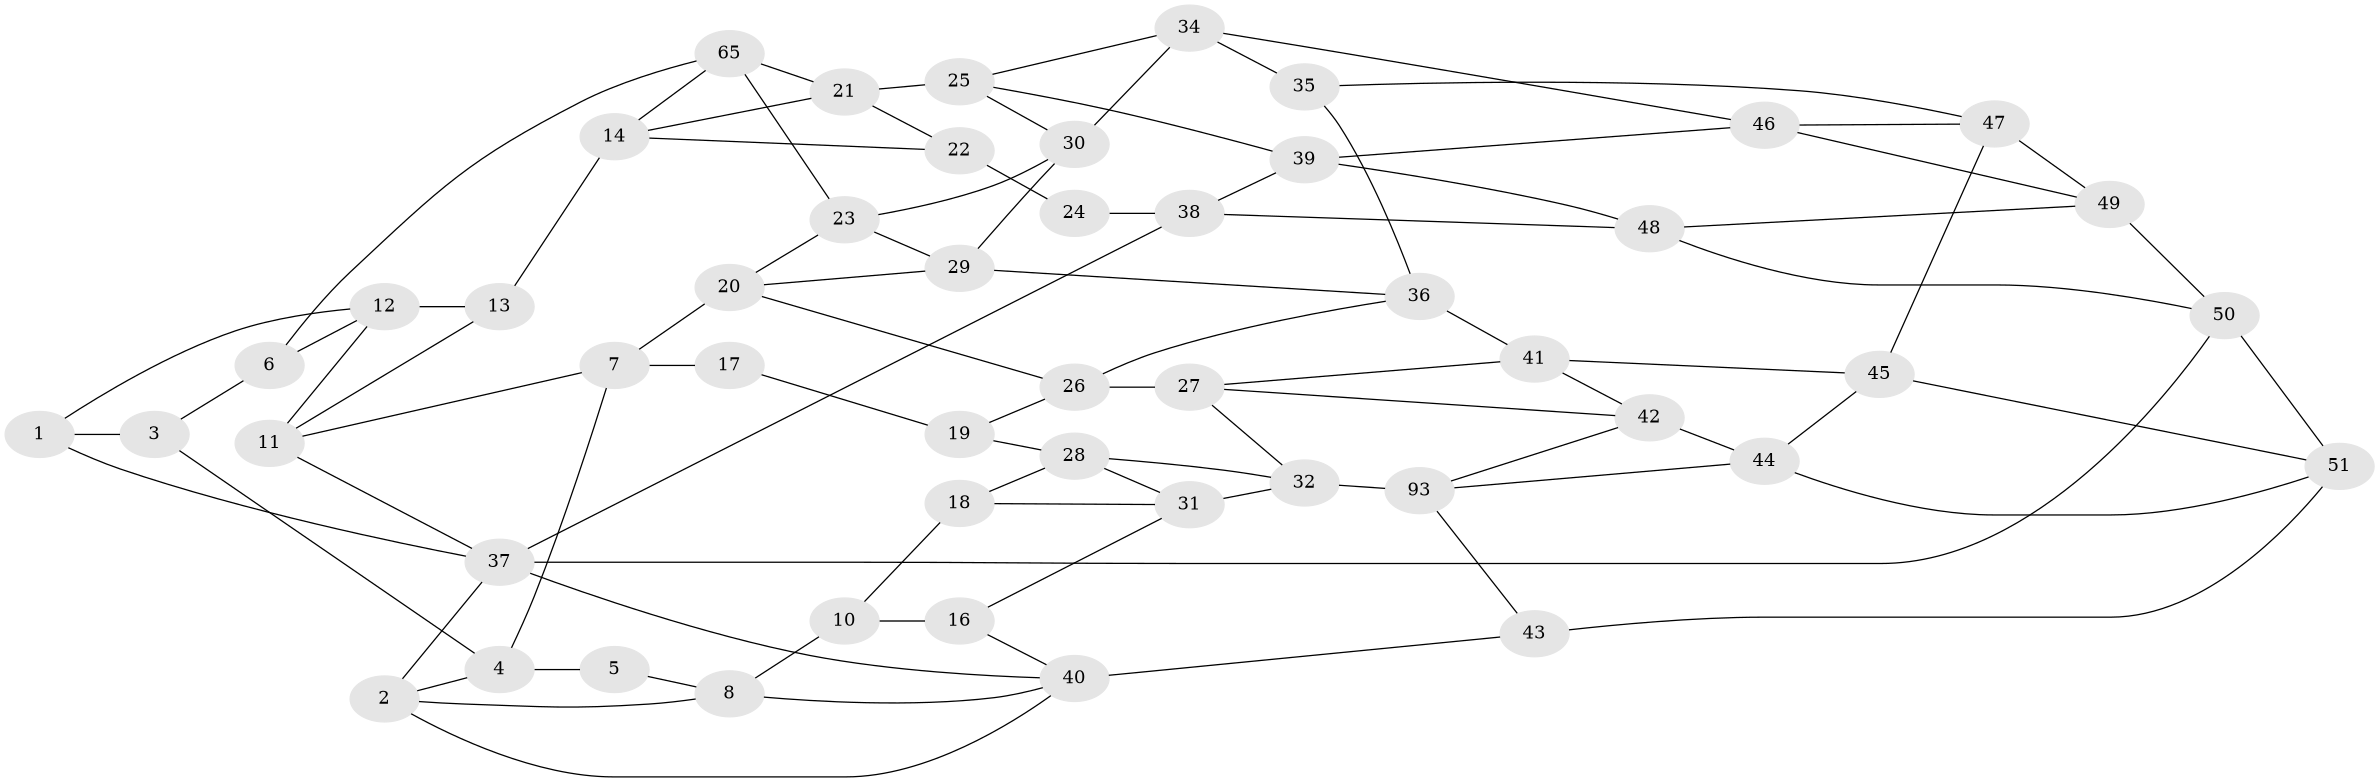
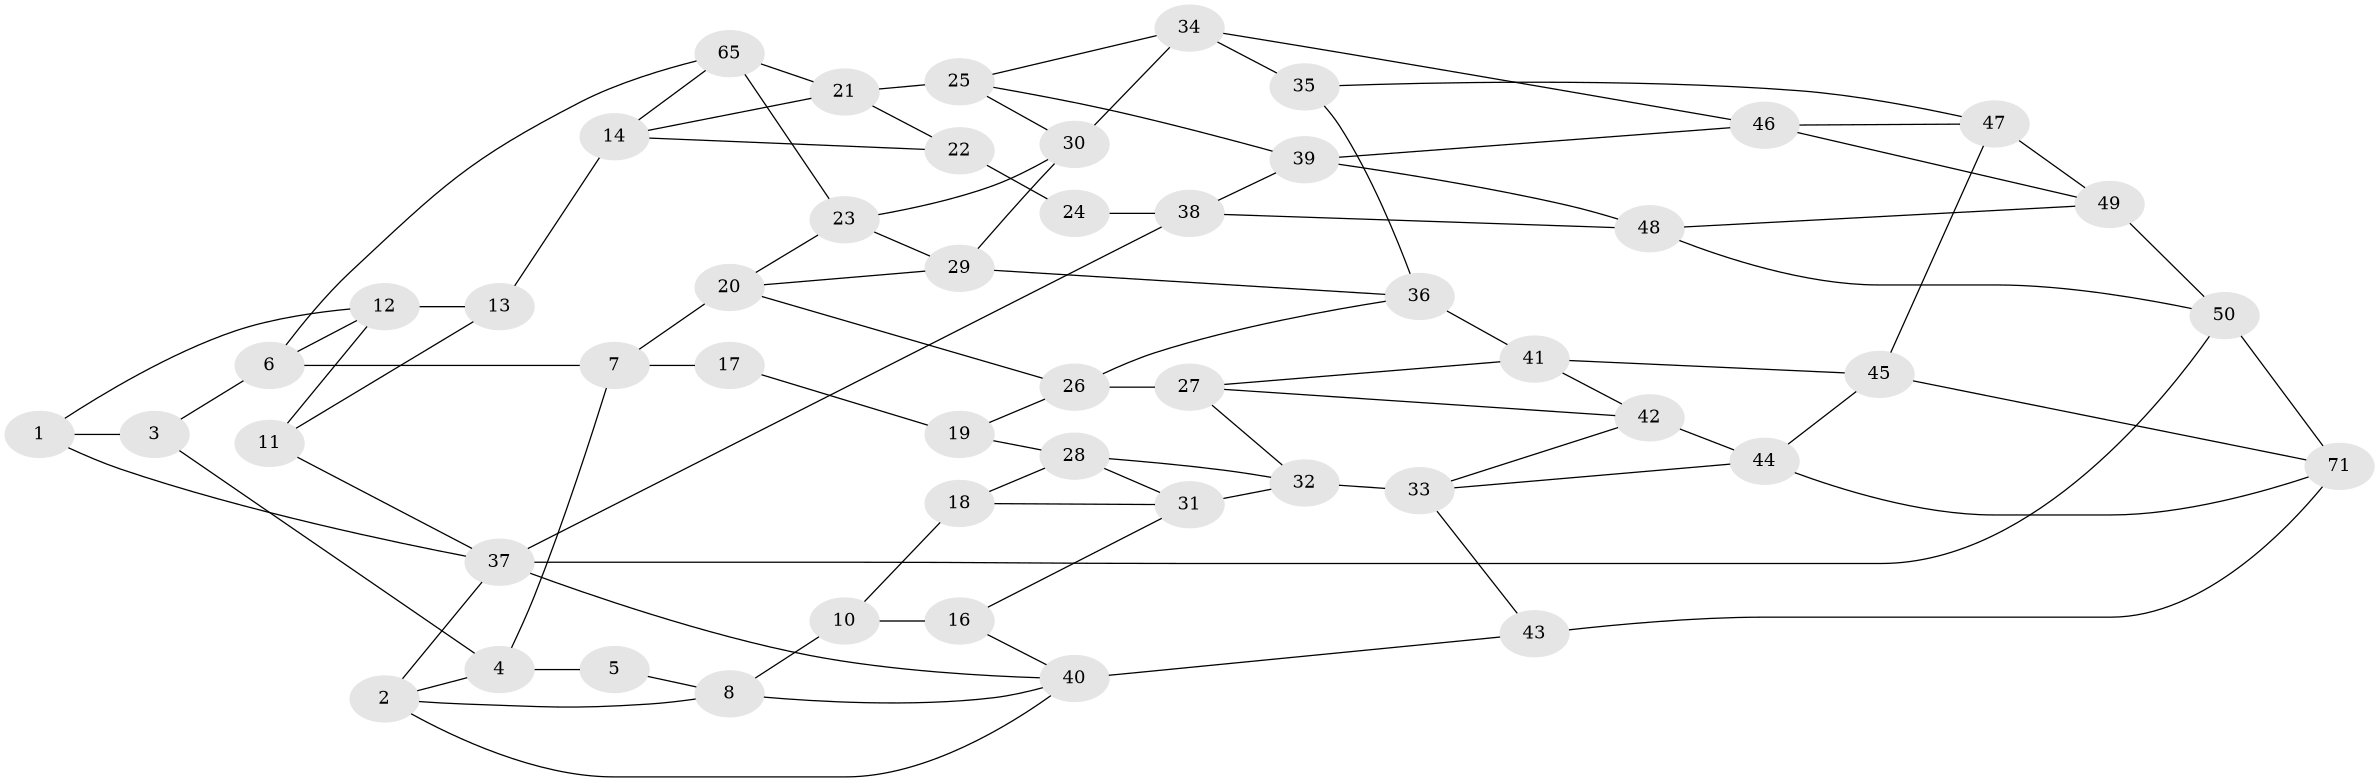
edge "7" -- "11": now "7" -- "6"
node "51": label "51" -> "71"
node "93": label "93" -> "33"
